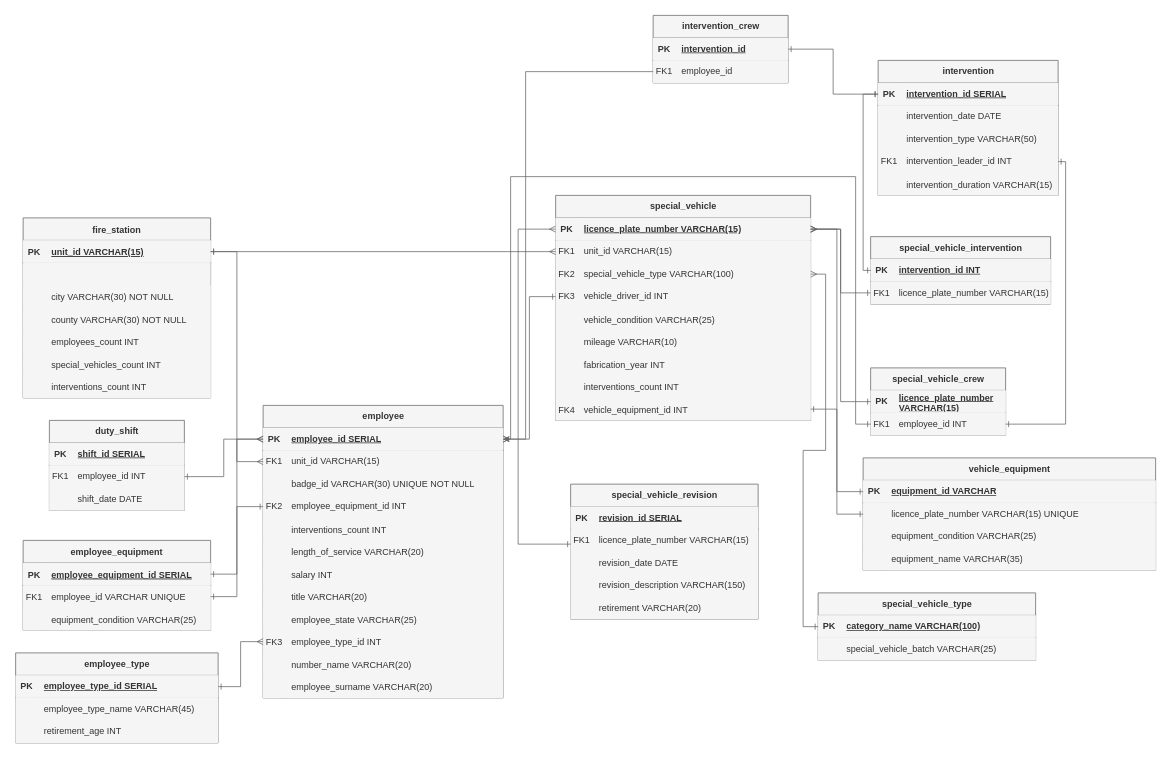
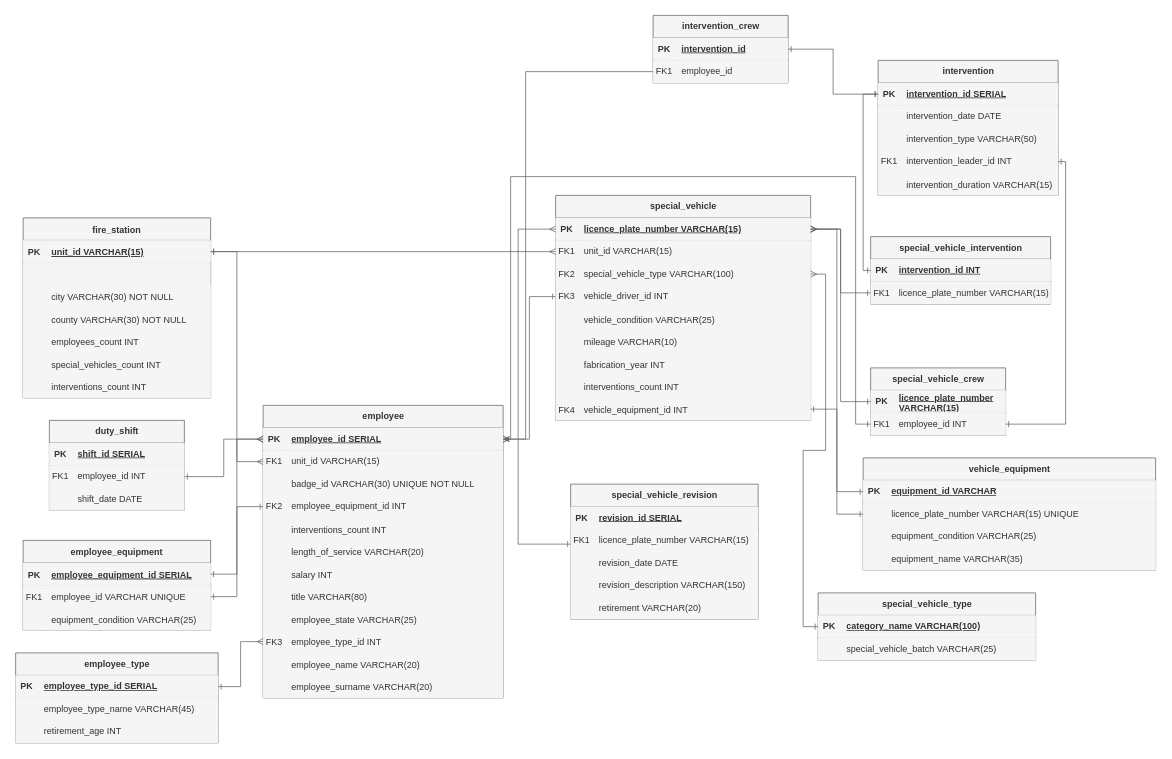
node "title VARCHAR(20)": label "title VARCHAR(20)" -> "title VARCHAR(80)"
node "number_name VARCHAR(20)": label "number_name VARCHAR(20)" -> "employee_name VARCHAR(20)"
